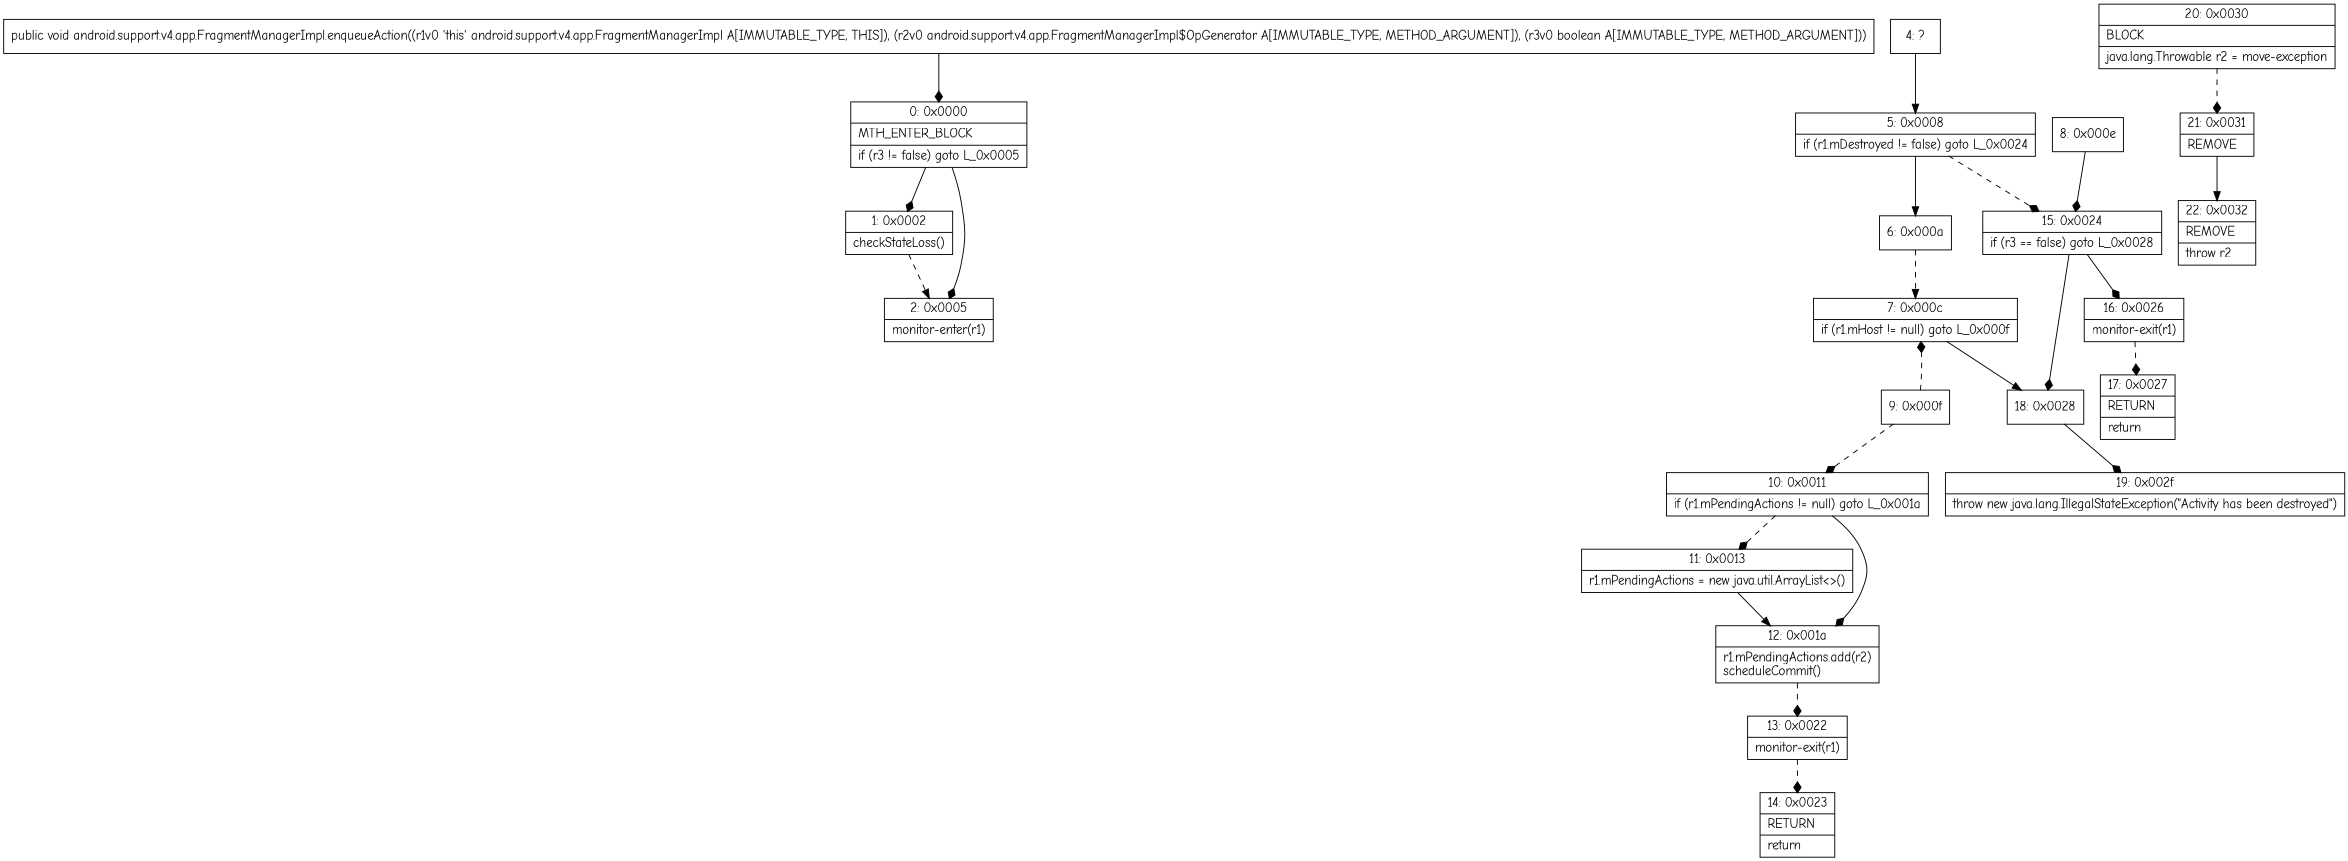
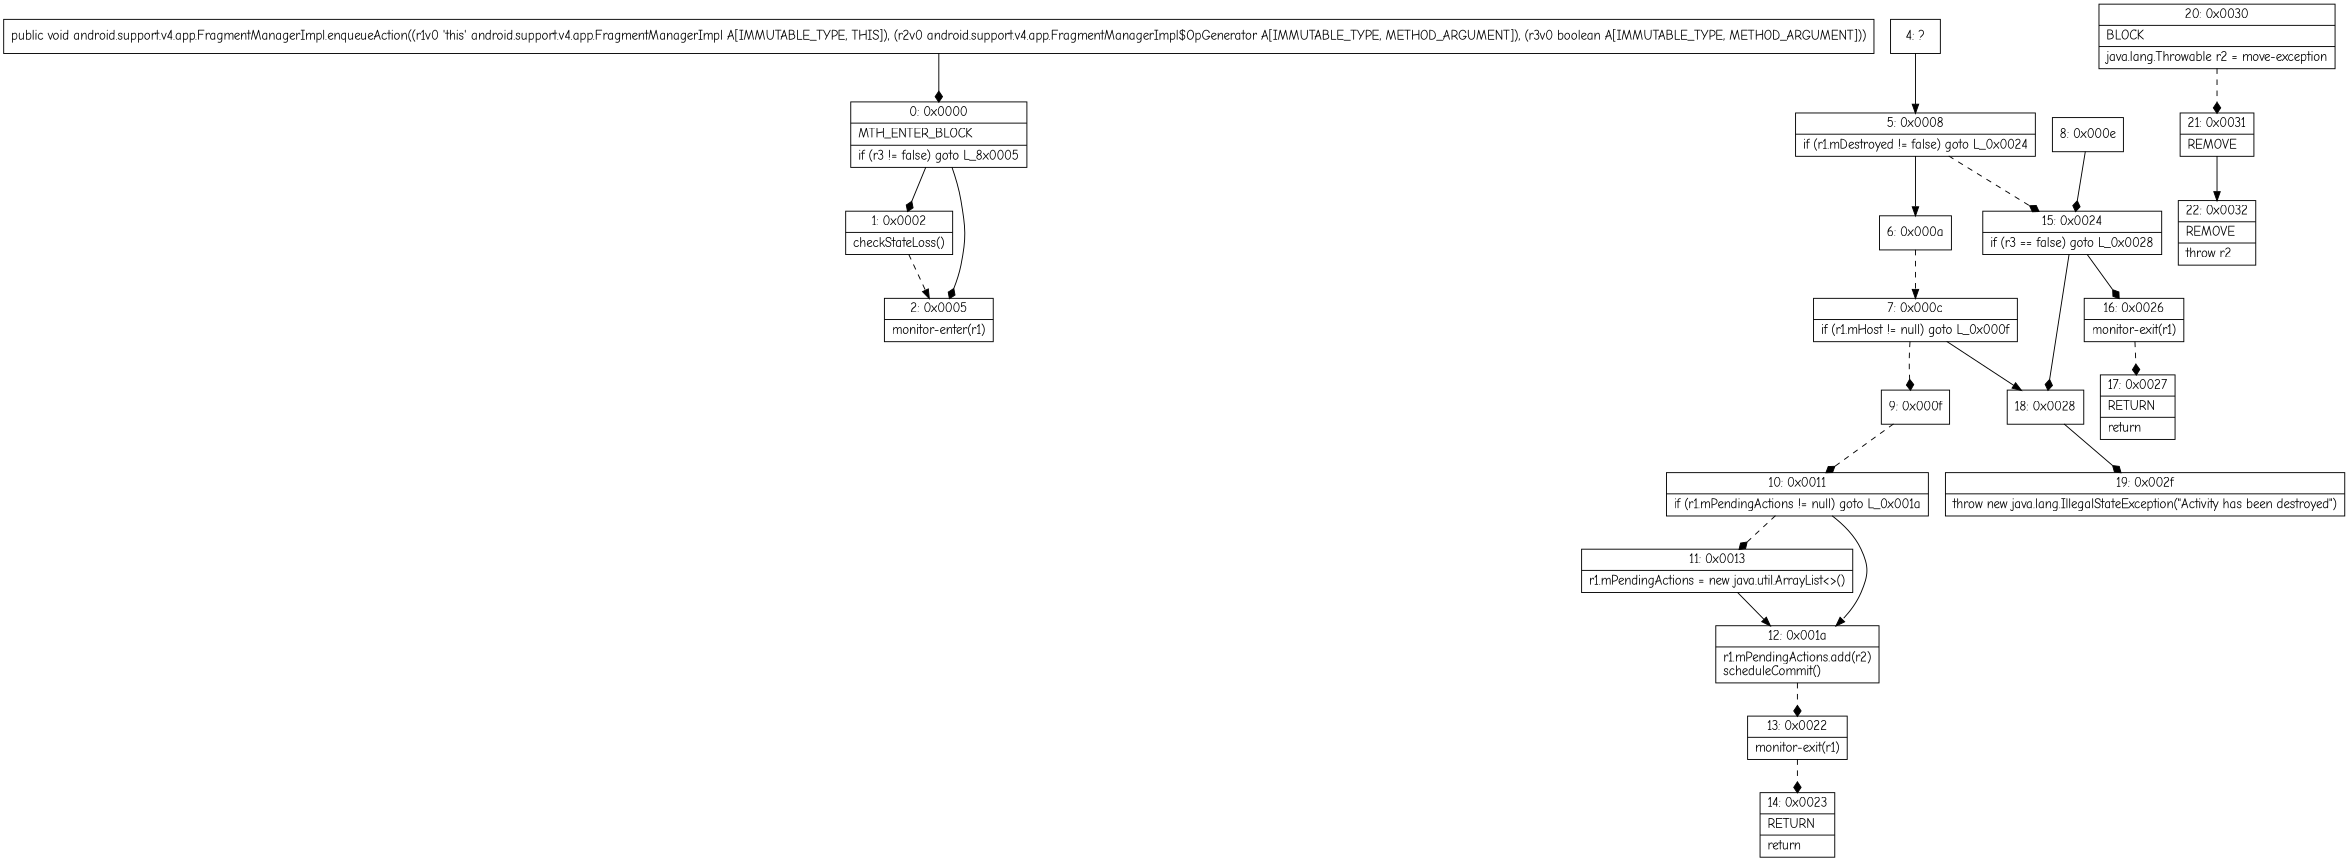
node "0: 0x0000": text "if (r3 != false) goto L_0x0005" -> "if (r3 != false) goto L_8x0005"
edge "9: 0x000f" -> "7: 0x000c": reversed
edge "10: 0x0011" -> "12: 0x001a": arrowhead diamond -> normal
